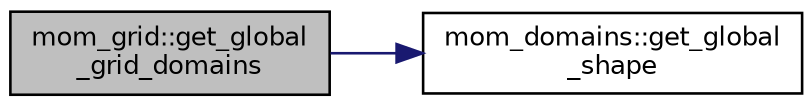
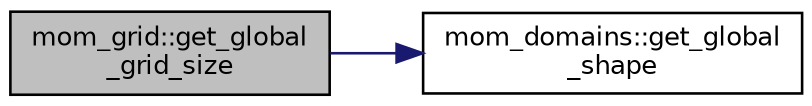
node "mom_grid::get_global _grid_domains": label "mom_grid::get_global _grid_domains" -> "mom_grid::get_global _grid_size"
